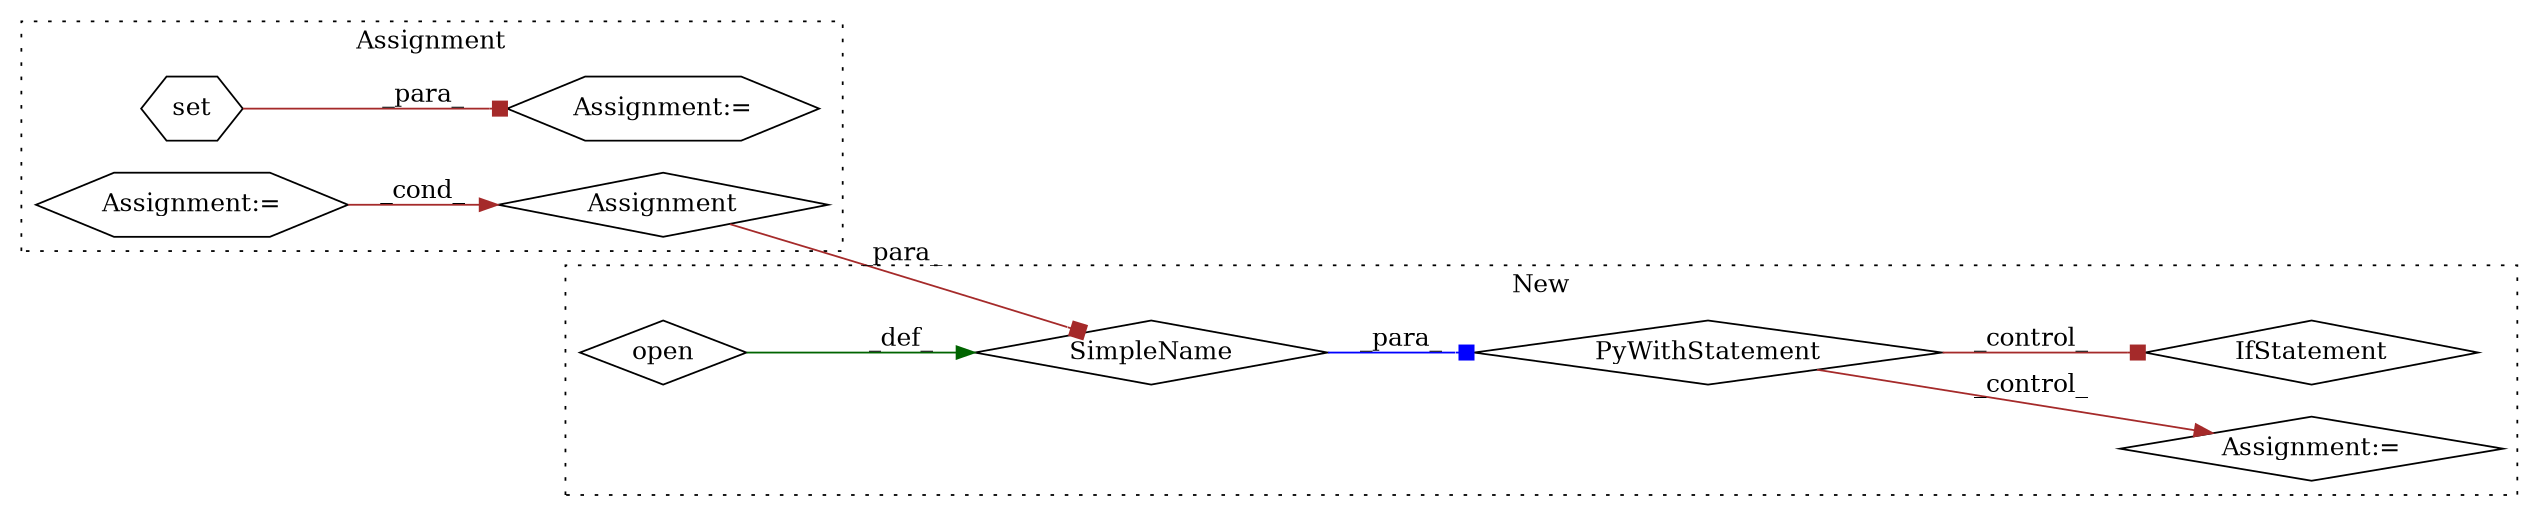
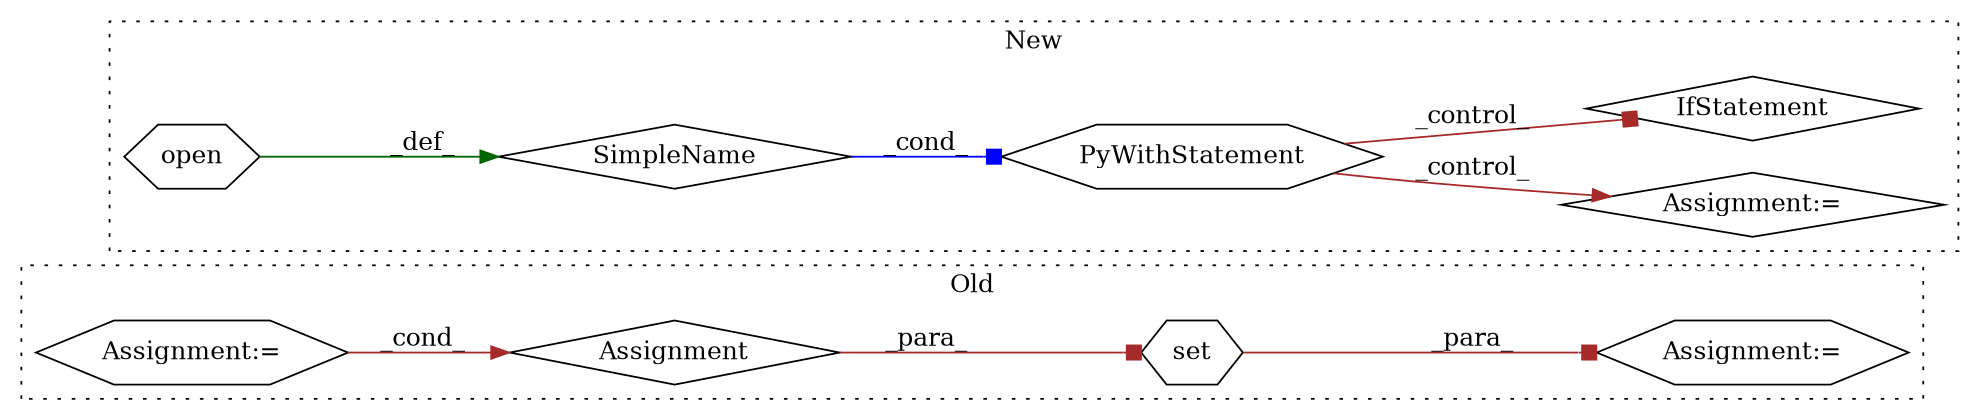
cluster "Assignment": label "Assignment" -> "Old"
edge "Assignment" -> "SimpleName": now "Assignment" -> "set"
edge "SimpleName" -> "PyWithStatement": label "_para_" -> "_cond_"
node "open": shape diamond -> hexagon
node "PyWithStatement": shape diamond -> hexagon
